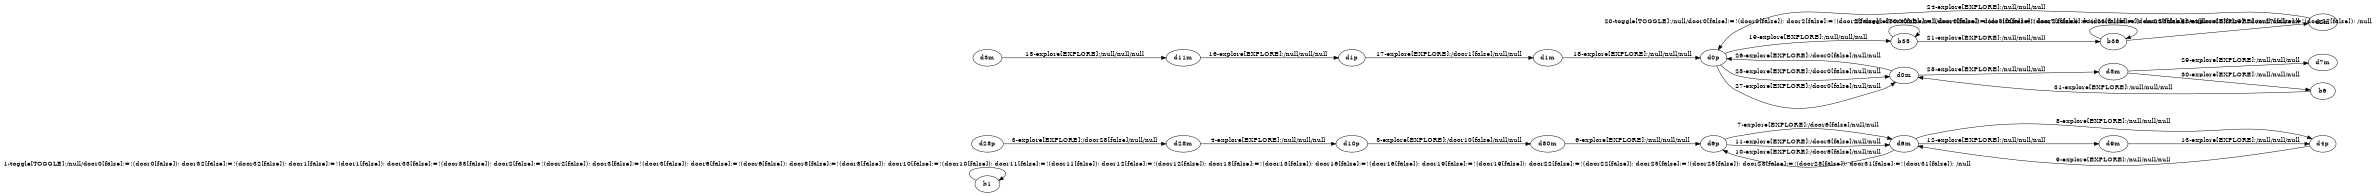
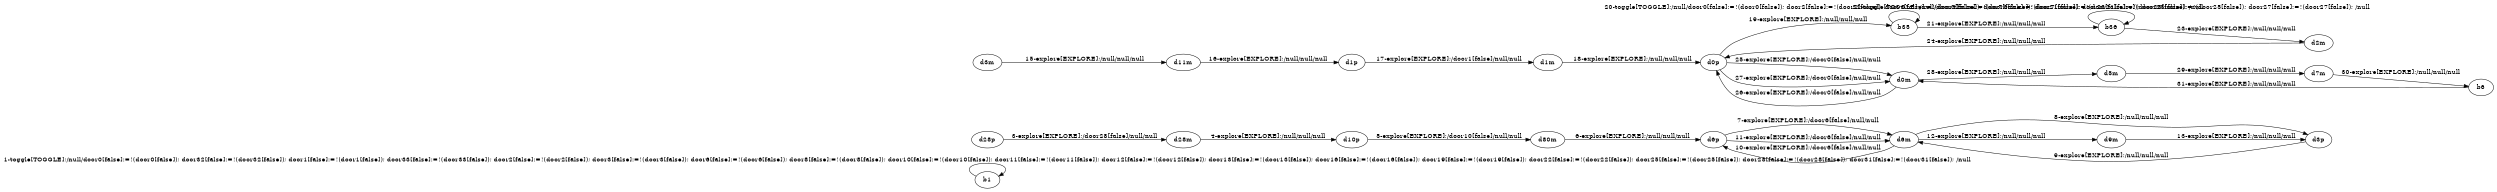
edge "d5m" -> "b6": now "d7m" -> "b6"
node "d4p": label "d4p" -> "d3p"
